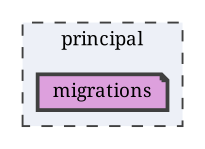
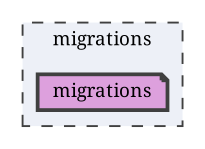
cluster "principal": label "principal" -> "migrations"
